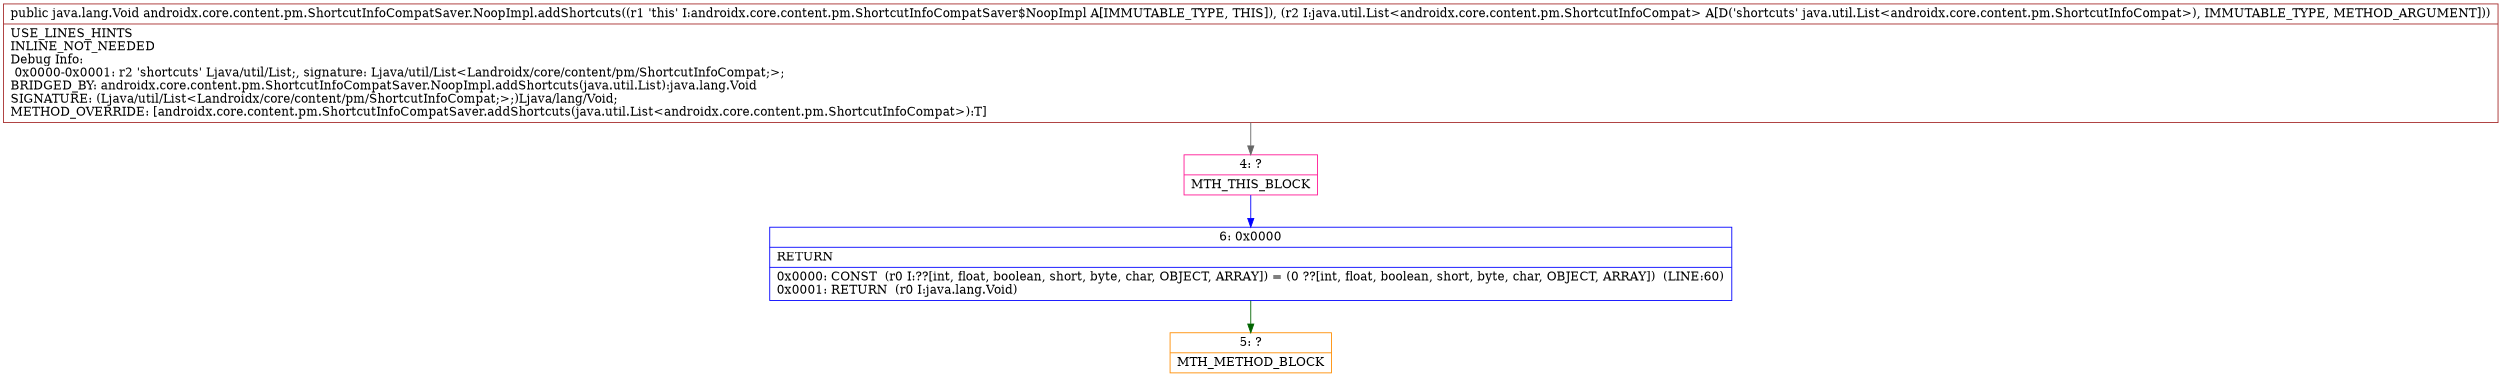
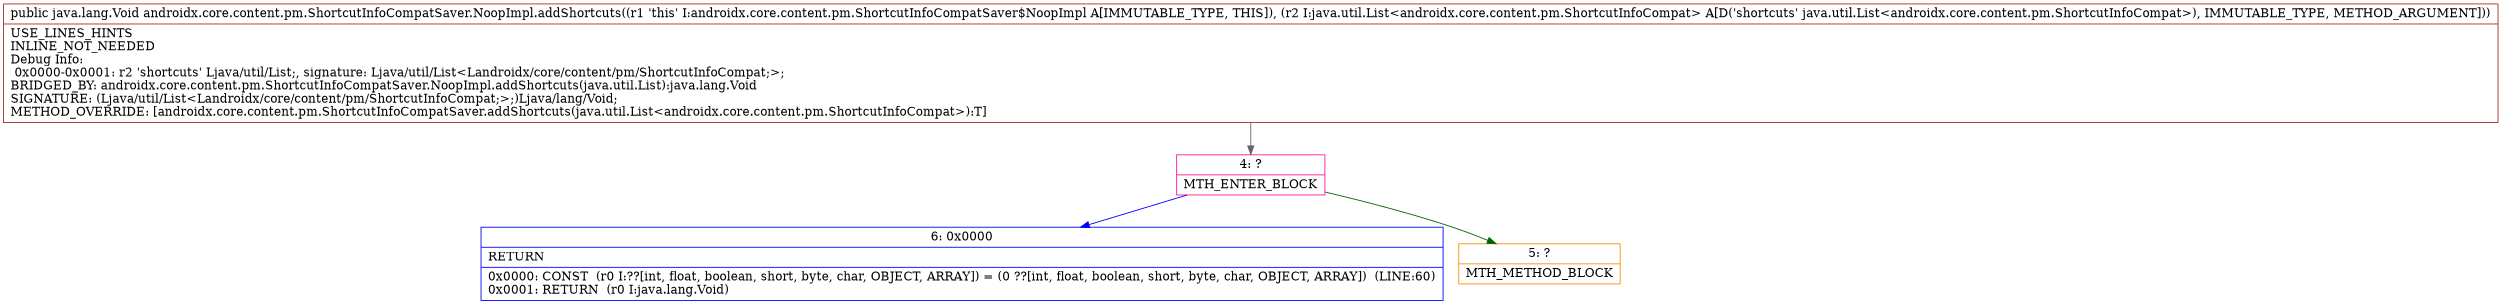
node "4: ?": text "MTH_THIS_BLOCK" -> "MTH_ENTER_BLOCK"
edge "6: 0x0000" -> "5: ?": now "4: ?" -> "5: ?"
